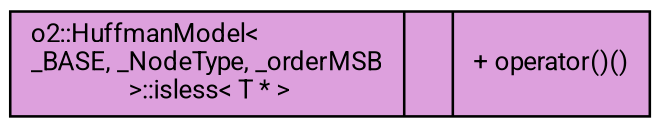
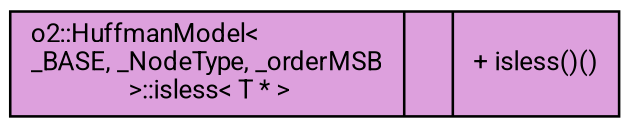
node "o2::HuffmanModel<": text "+ operator()()" -> "+ isless()()"
